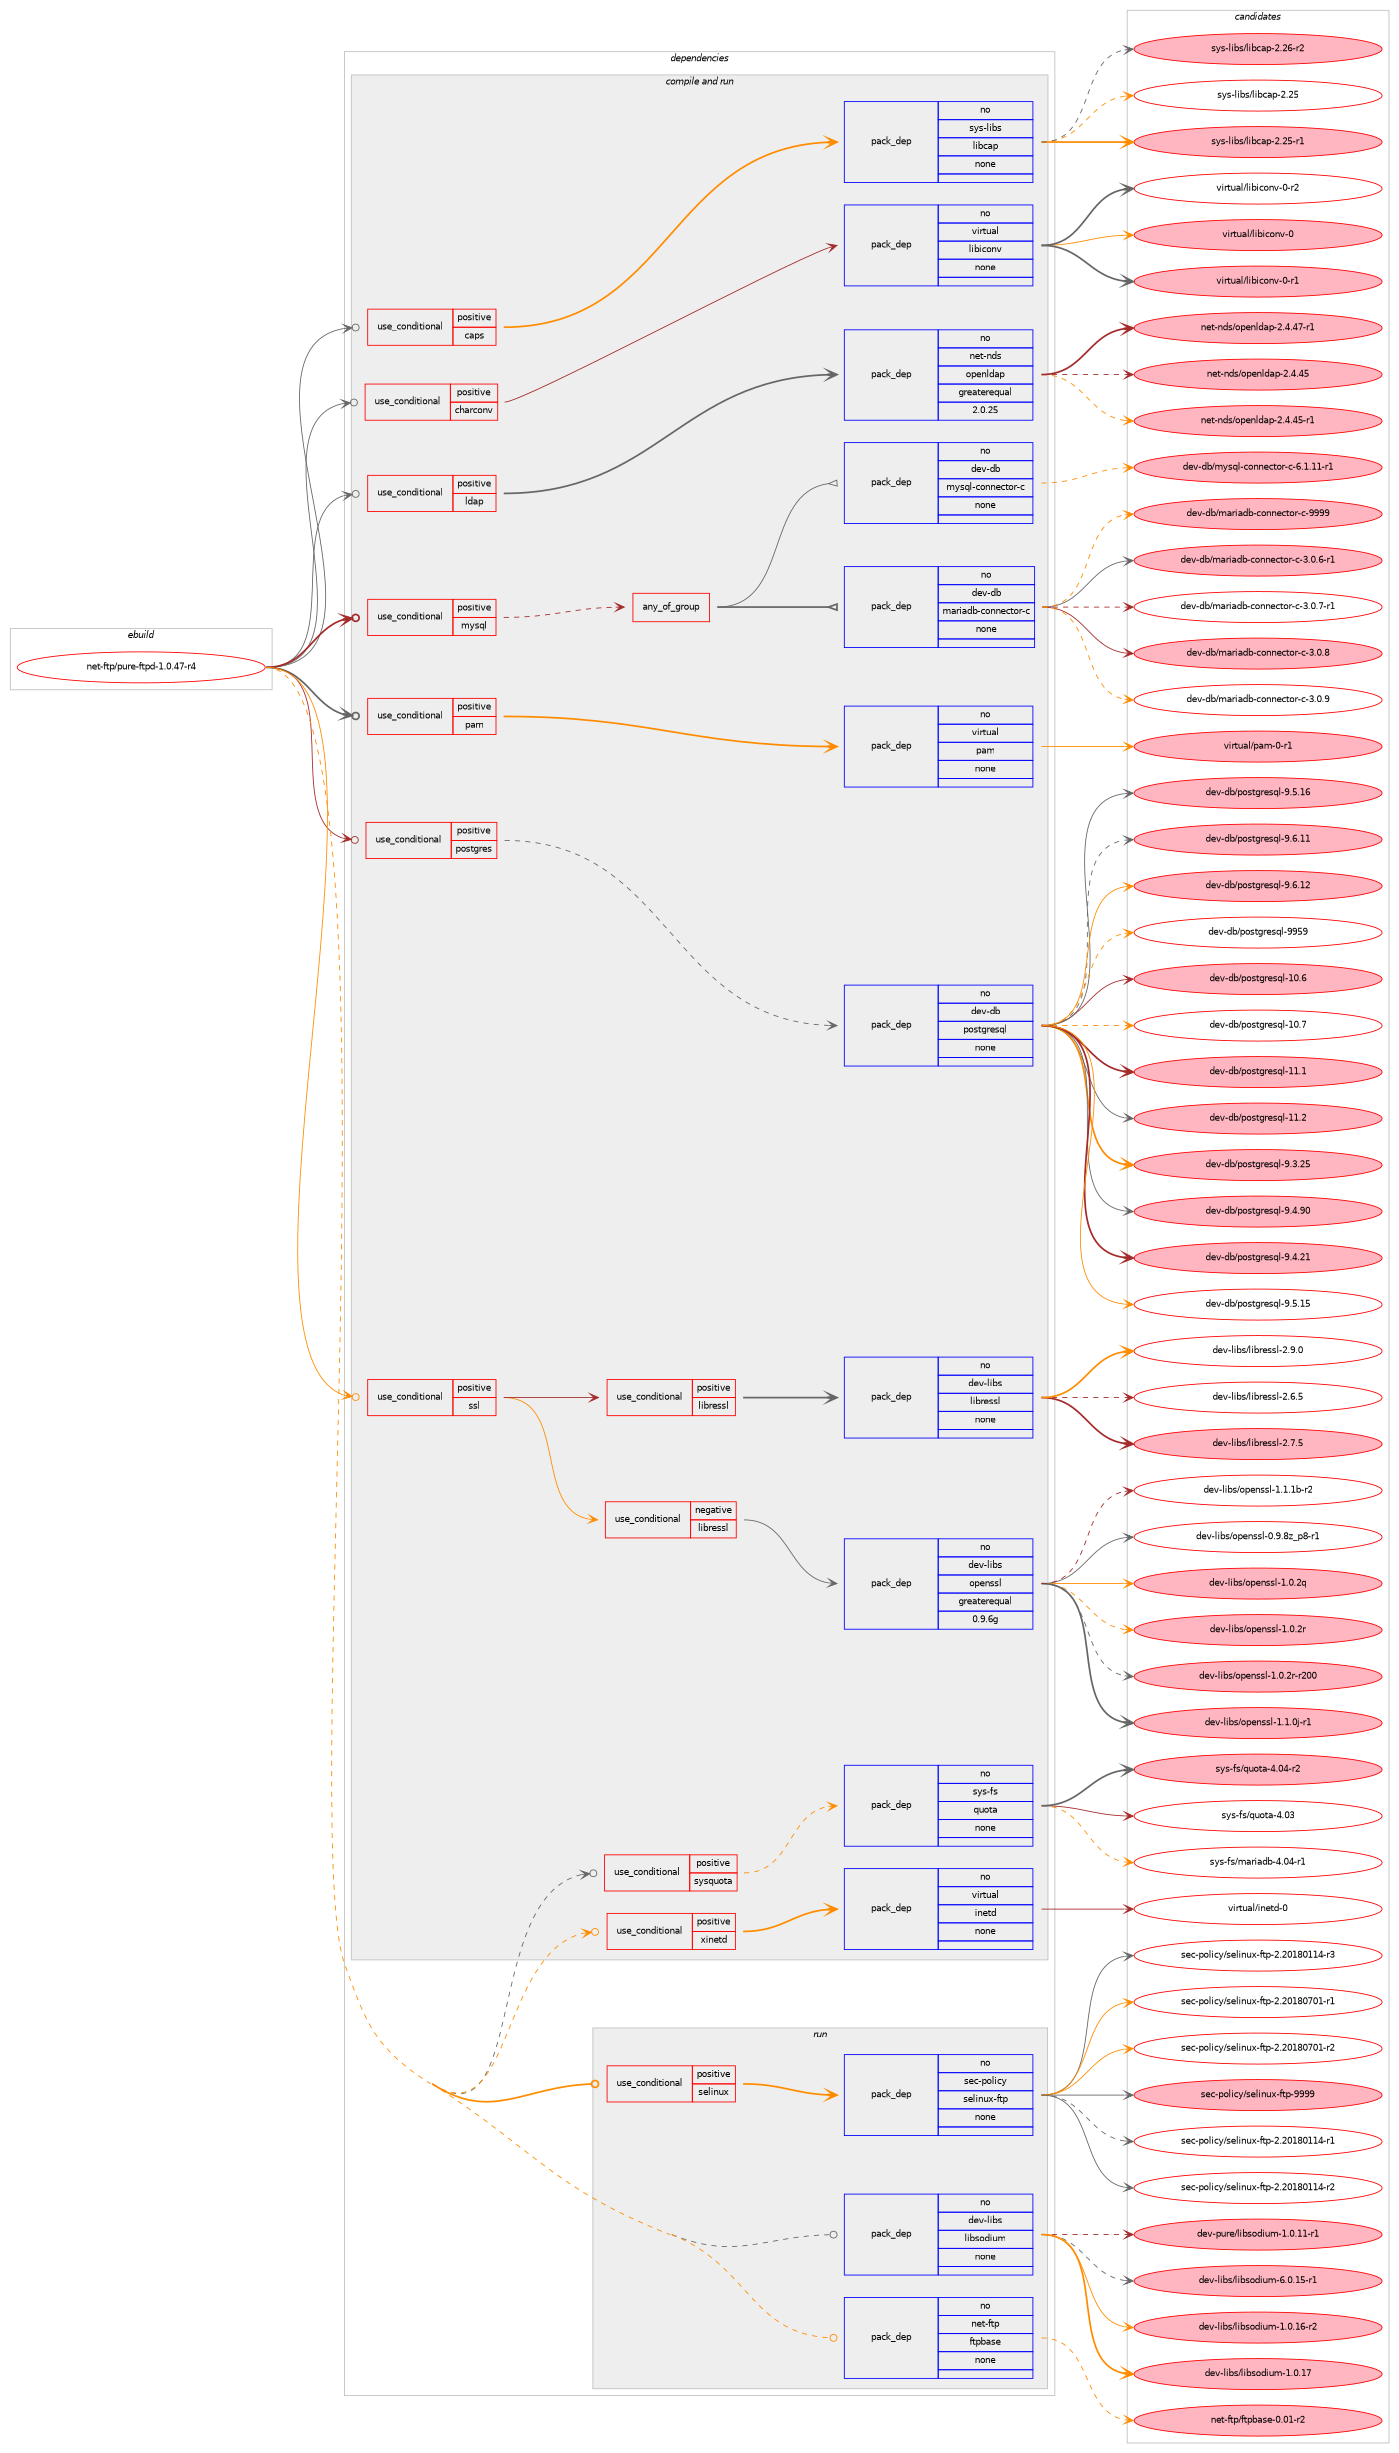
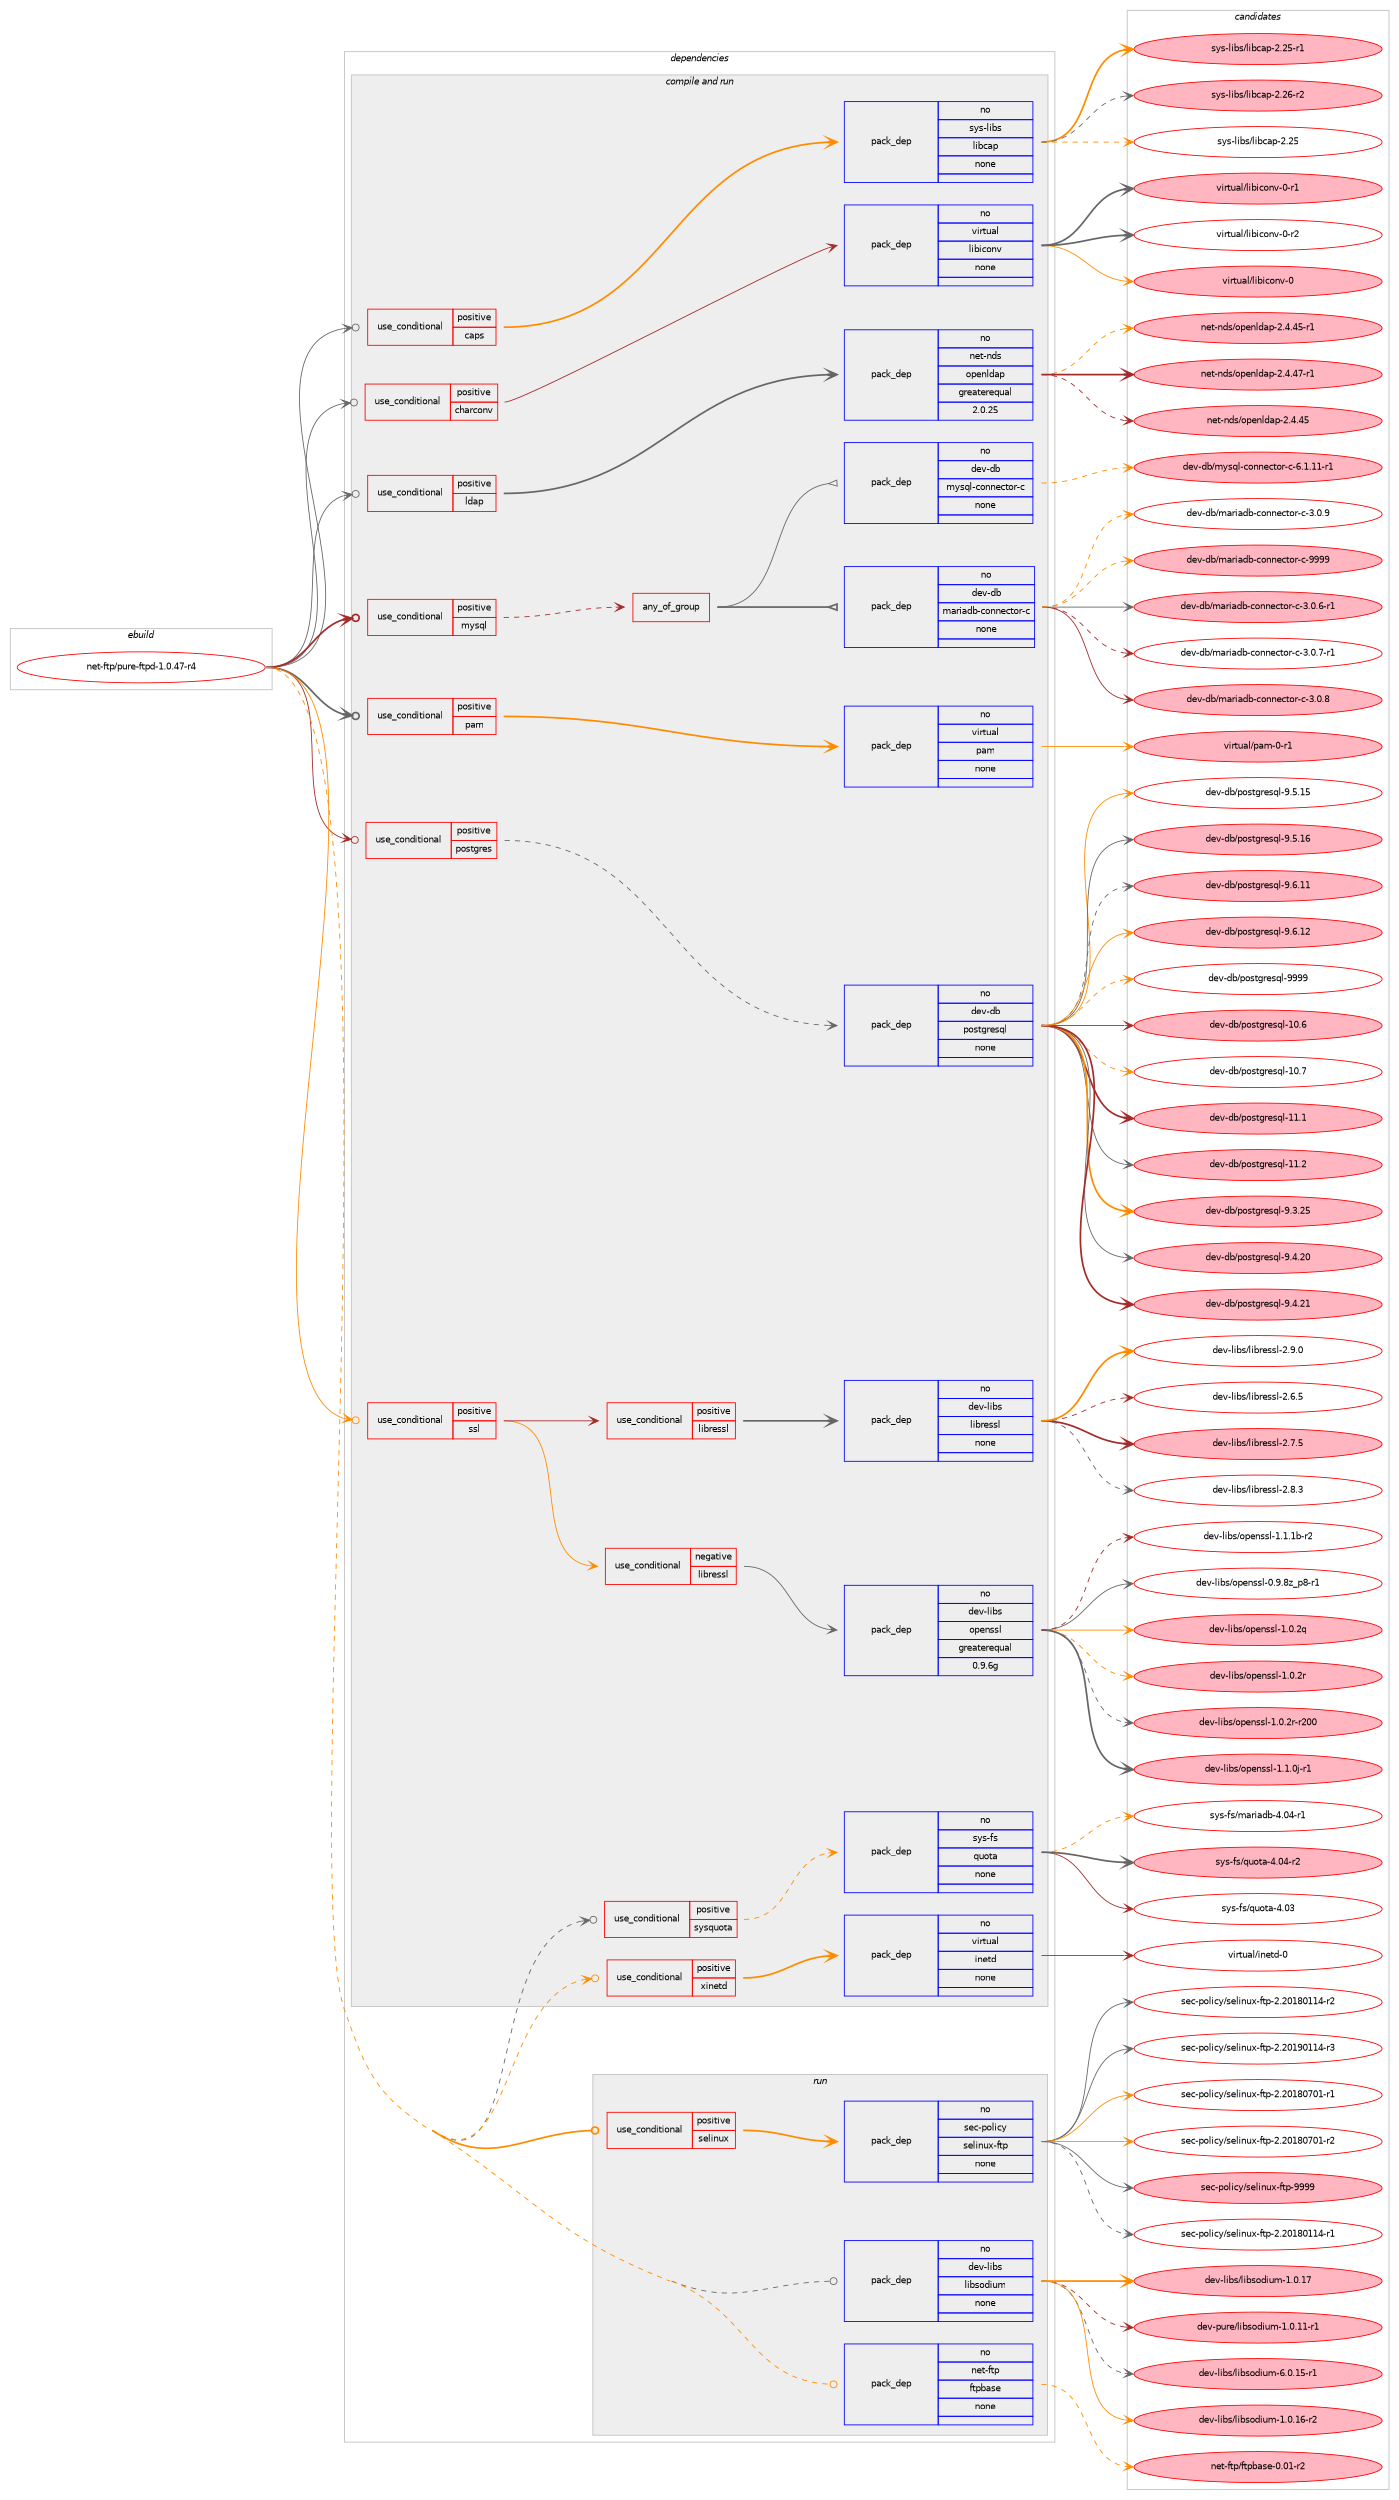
node "dev-db/postgresql-9959": label "dev-db/postgresql-9959" -> "dev-db/postgresql-9999"
node "dev-db/postgresql-9.4.90": label "dev-db/postgresql-9.4.90" -> "dev-db/postgresql-9.4.20"
node "dev-libs/libressl-2.8.3": added
node "sec-policy/selinux-ftp-2.20180114-r3": label "sec-policy/selinux-ftp-2.20180114-r3" -> "sec-policy/selinux-ftp-2.20190114-r3"
